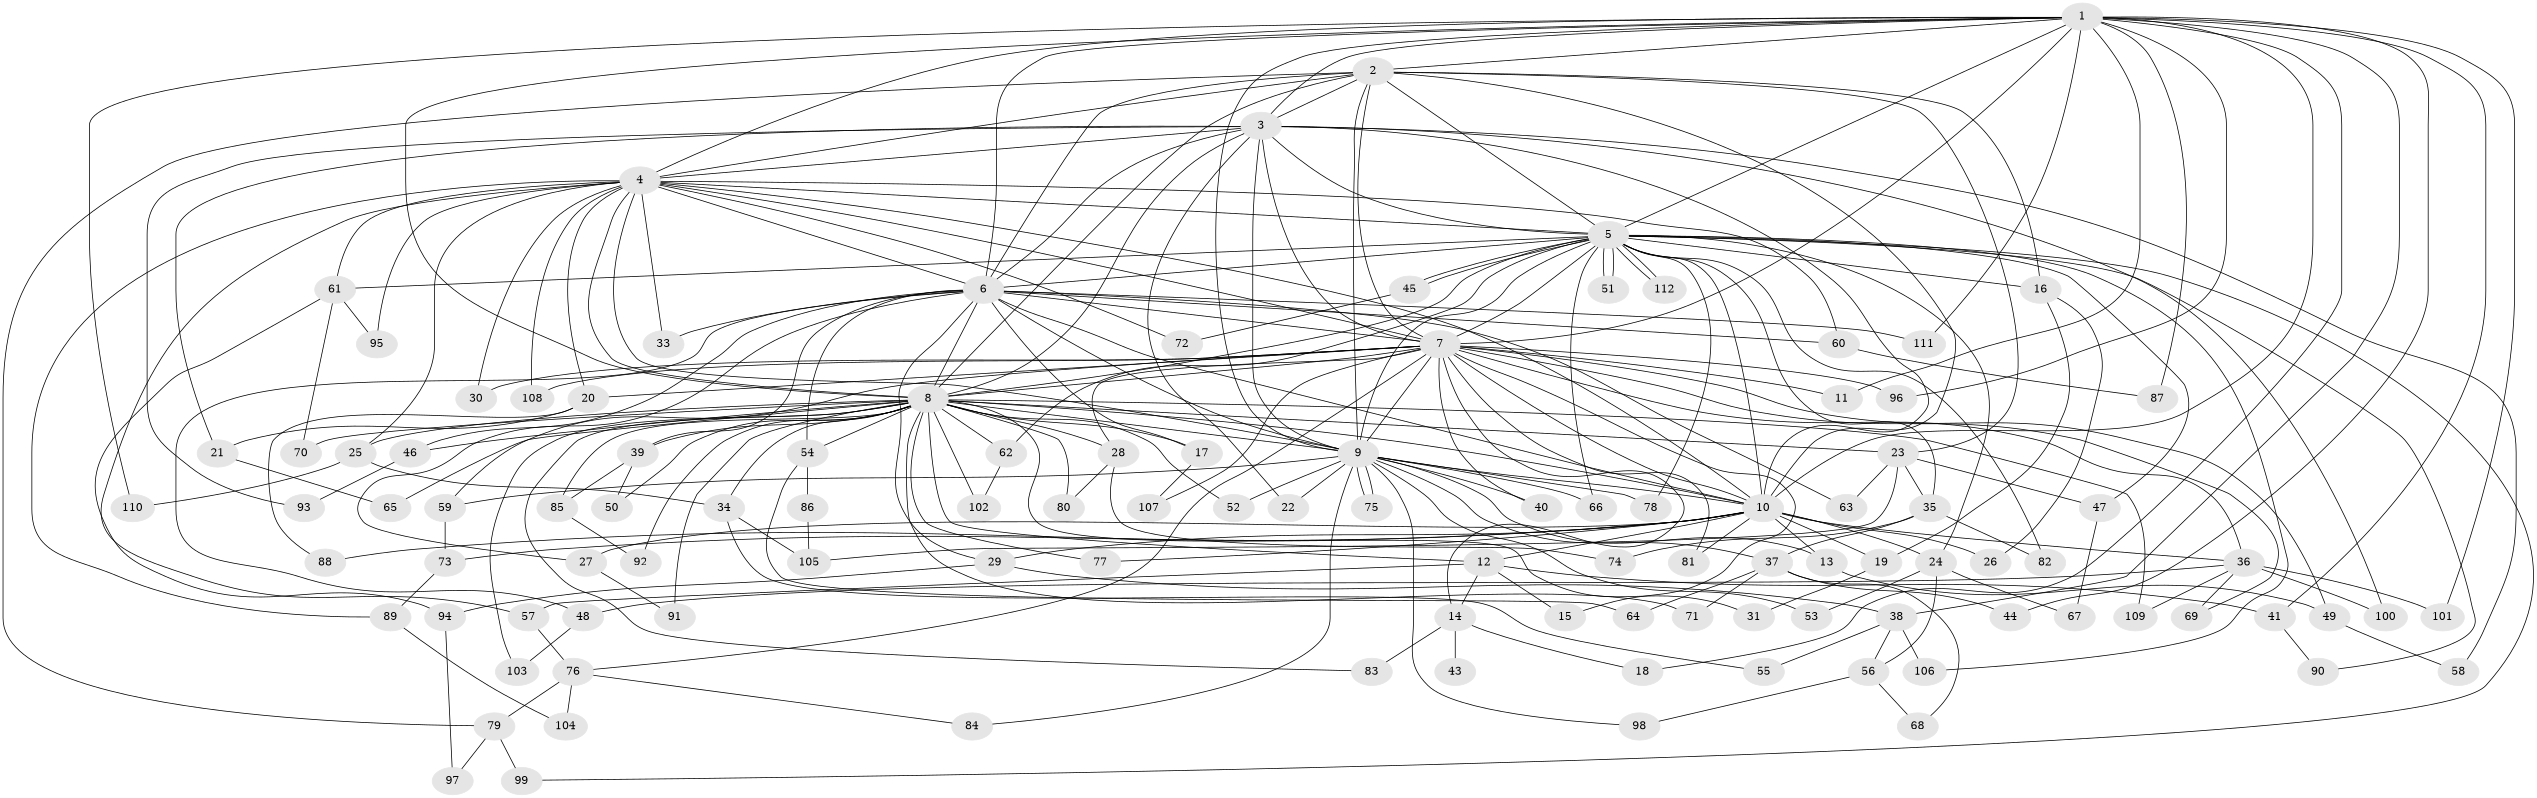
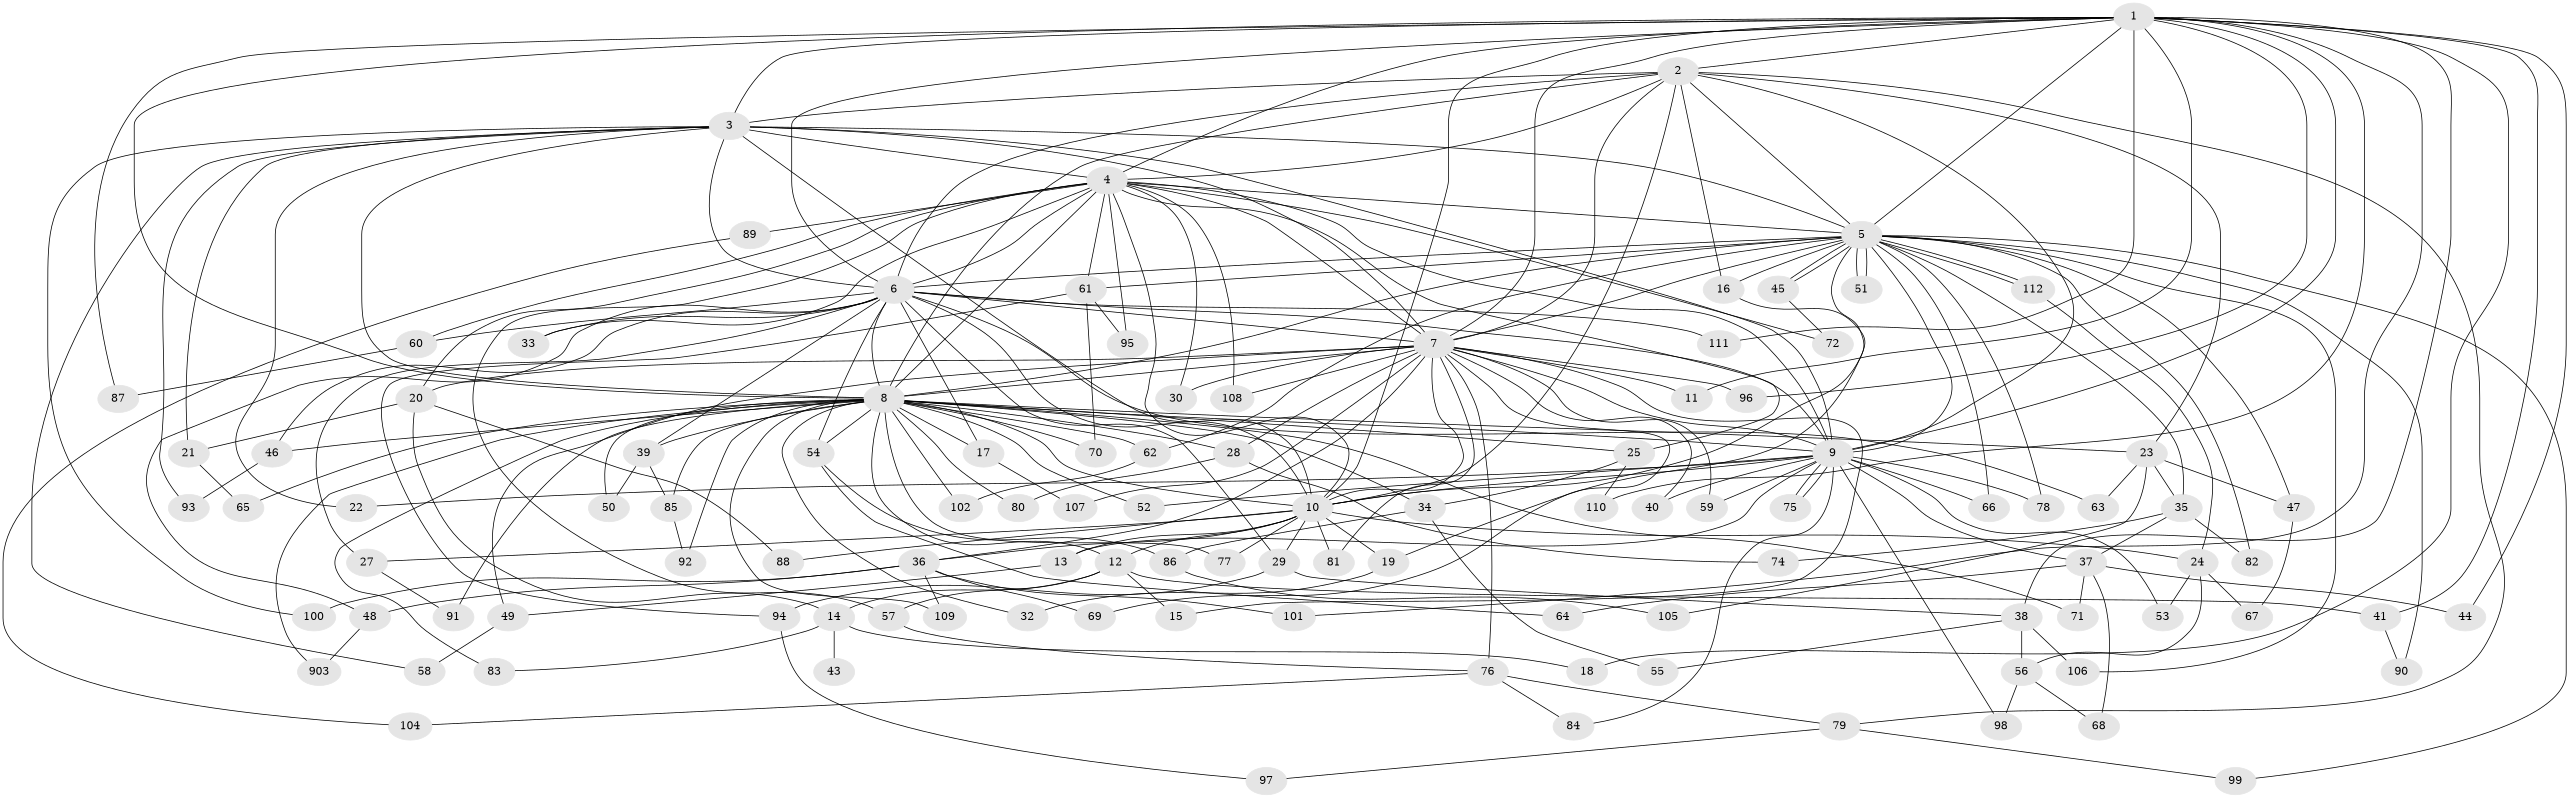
edge "5" -- "24": now "112" -- "24"
edge "7" -- "14": now "20" -- "14"
edge "34" -- "105": now "34" -- "86"
node "73": removed
node "26": removed
node "31": label "31" -> "32"
node "103": label "103" -> "903"
